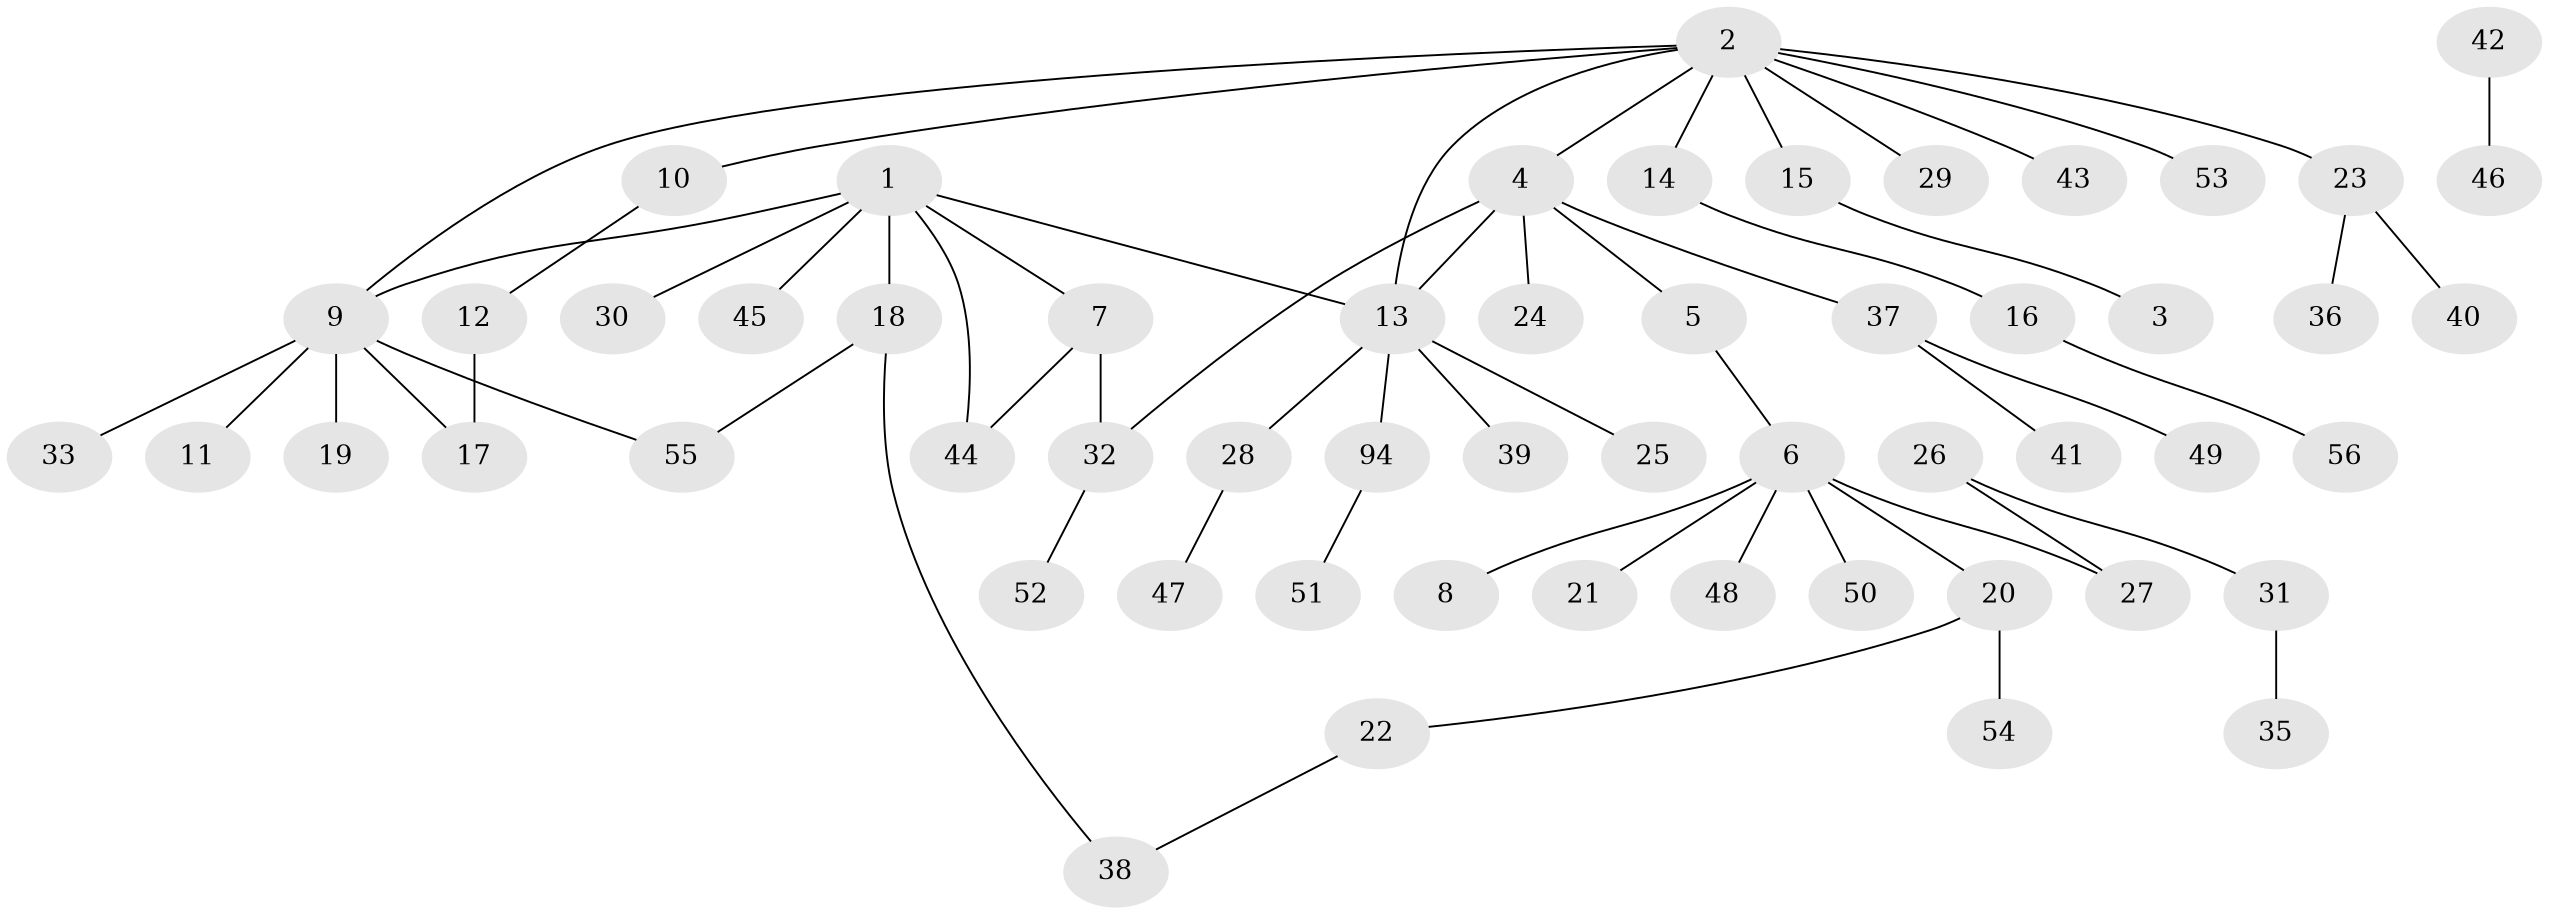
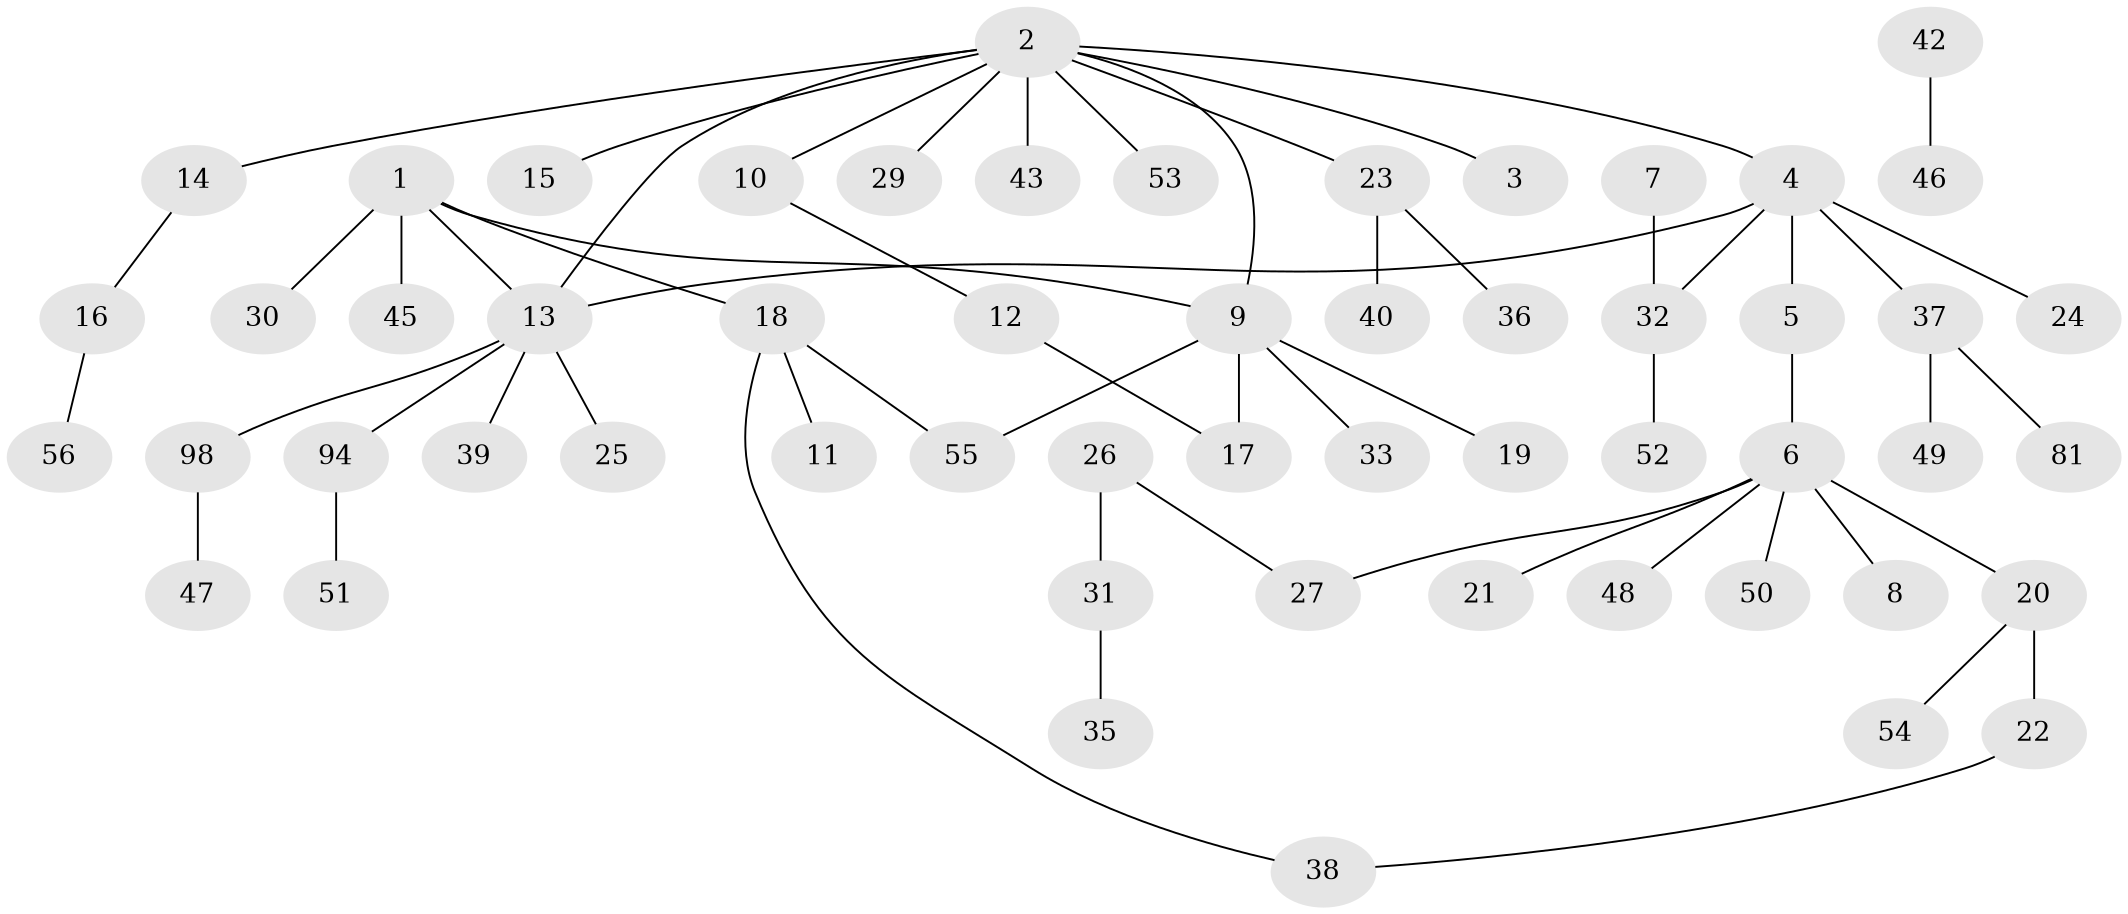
edge "1" -- "7": removed
edge "15" -- "3": now "2" -- "3"
edge "9" -- "11": now "18" -- "11"
node "44": removed
node "28": label "28" -> "98"
node "41": label "41" -> "81"
